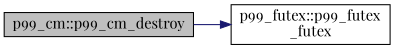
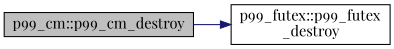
node "p99_futex::p99_futex _futex": label "p99_futex::p99_futex _futex" -> "p99_futex::p99_futex _destroy"
